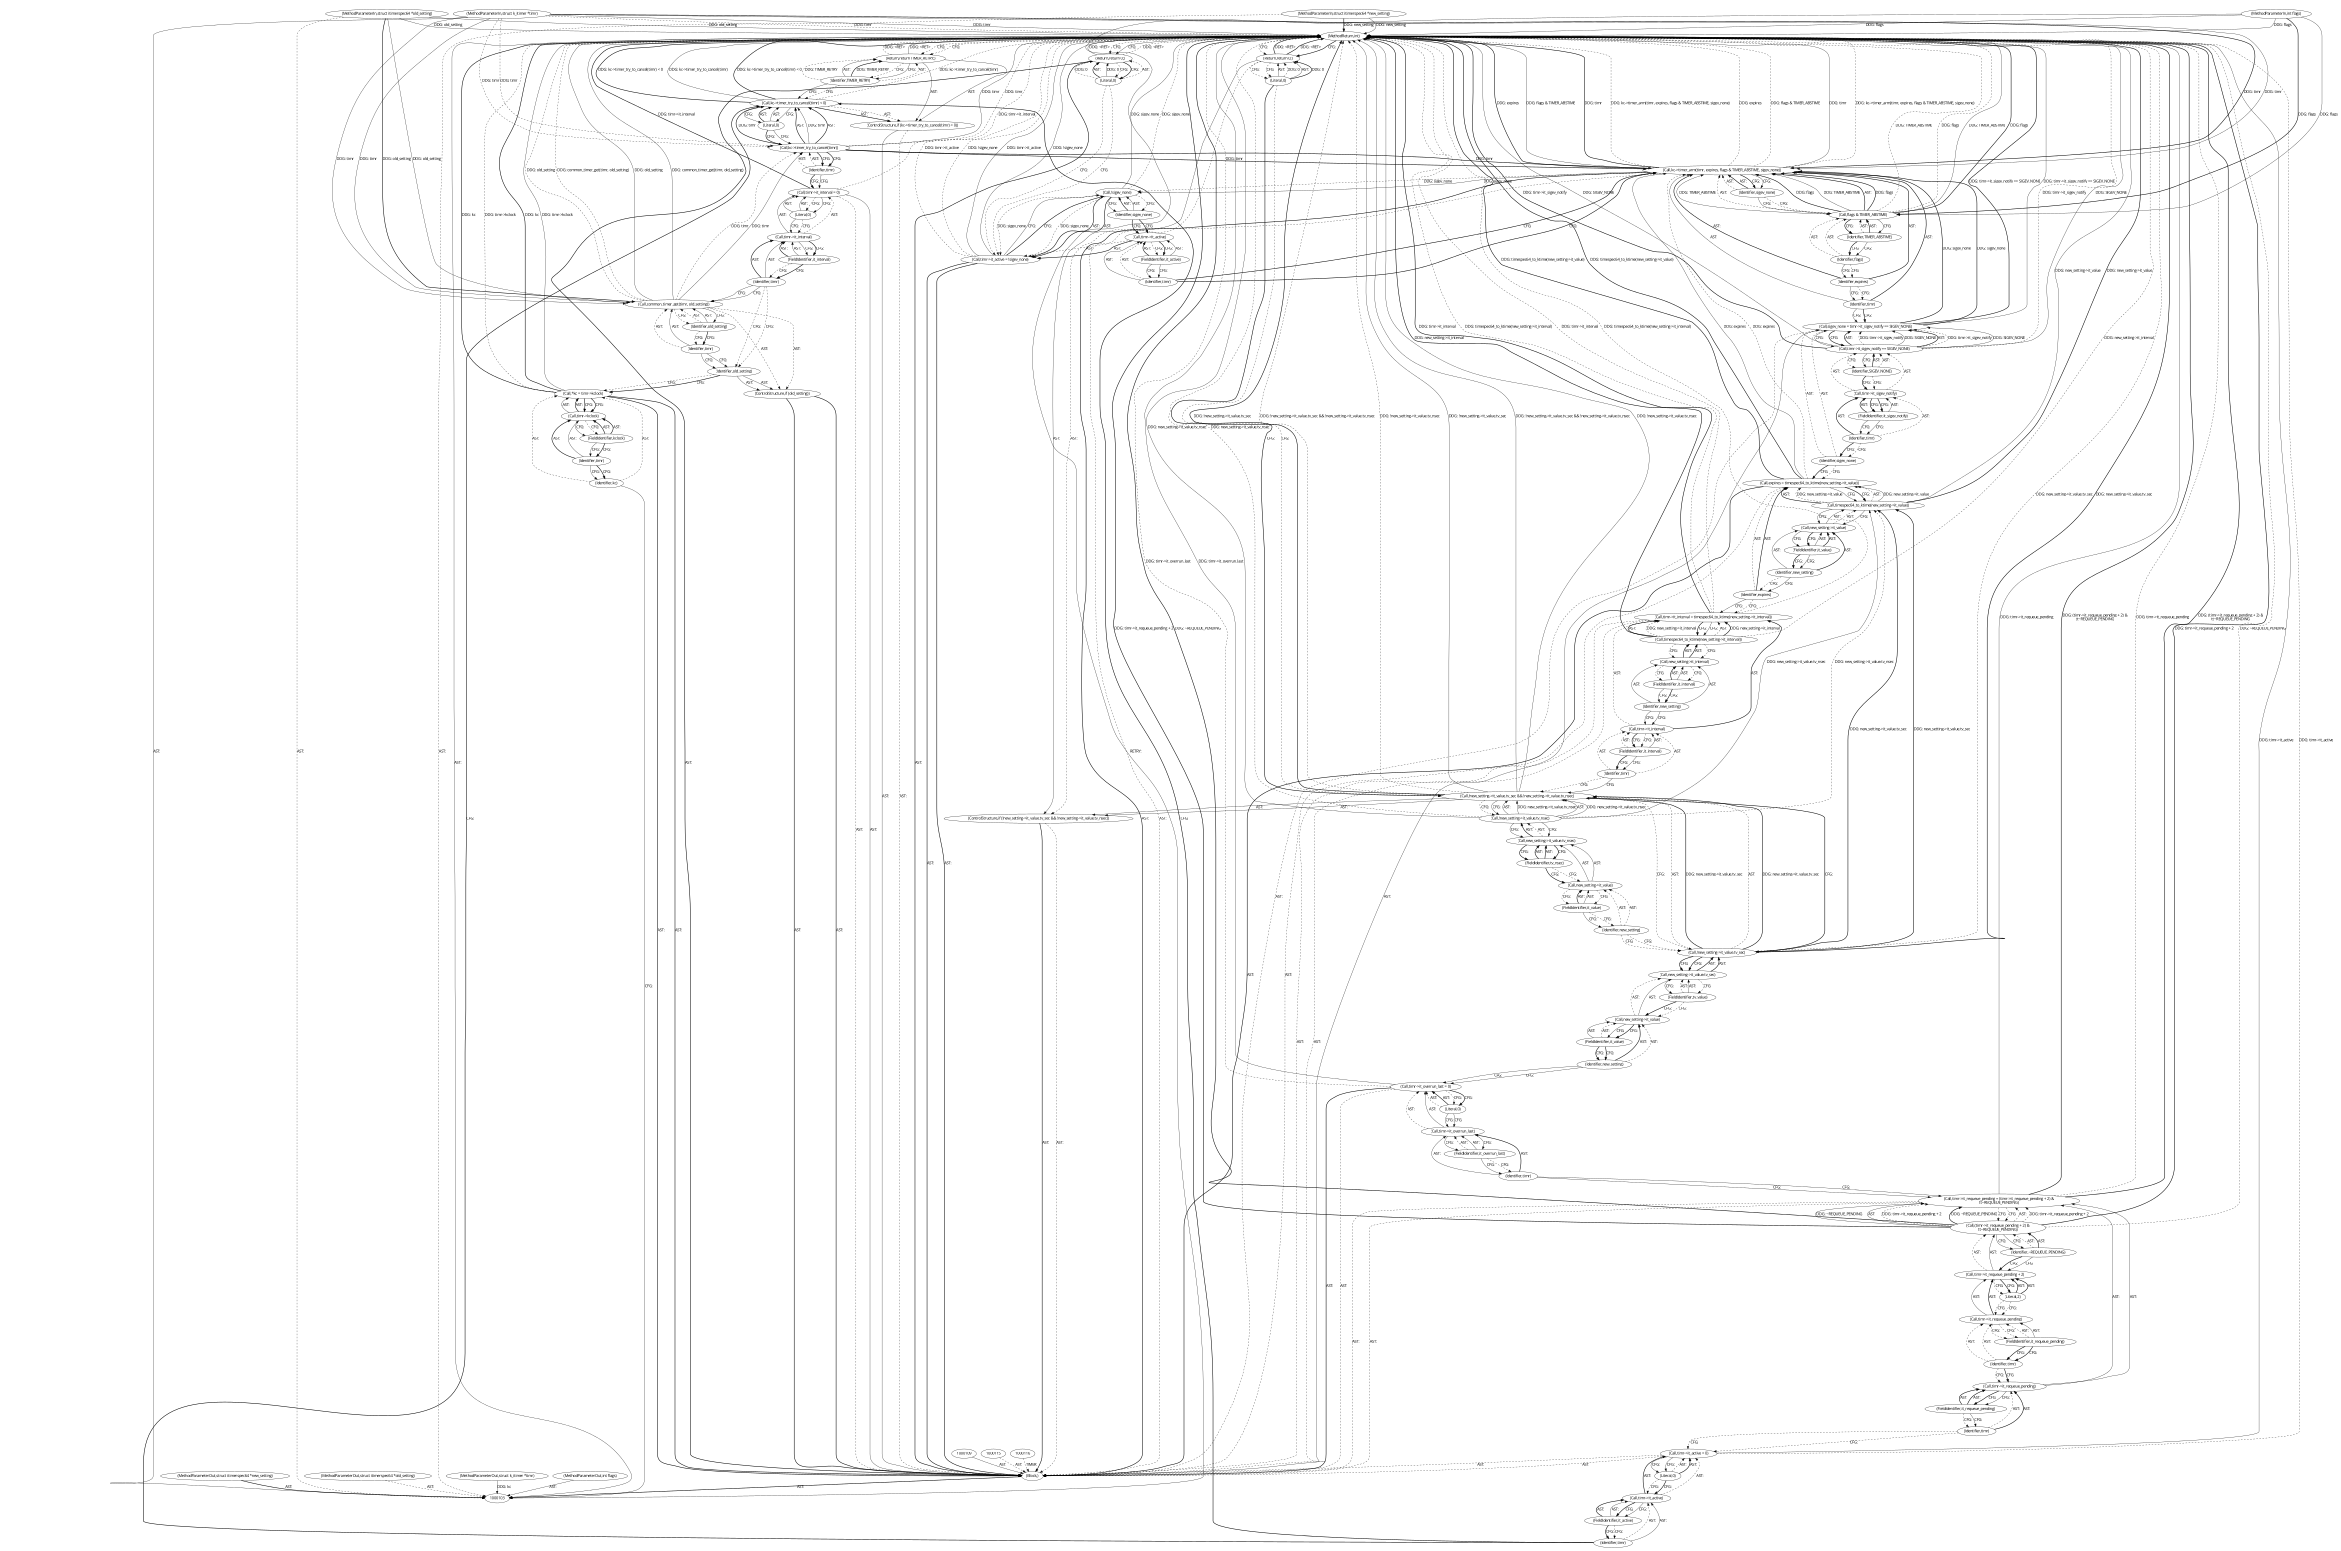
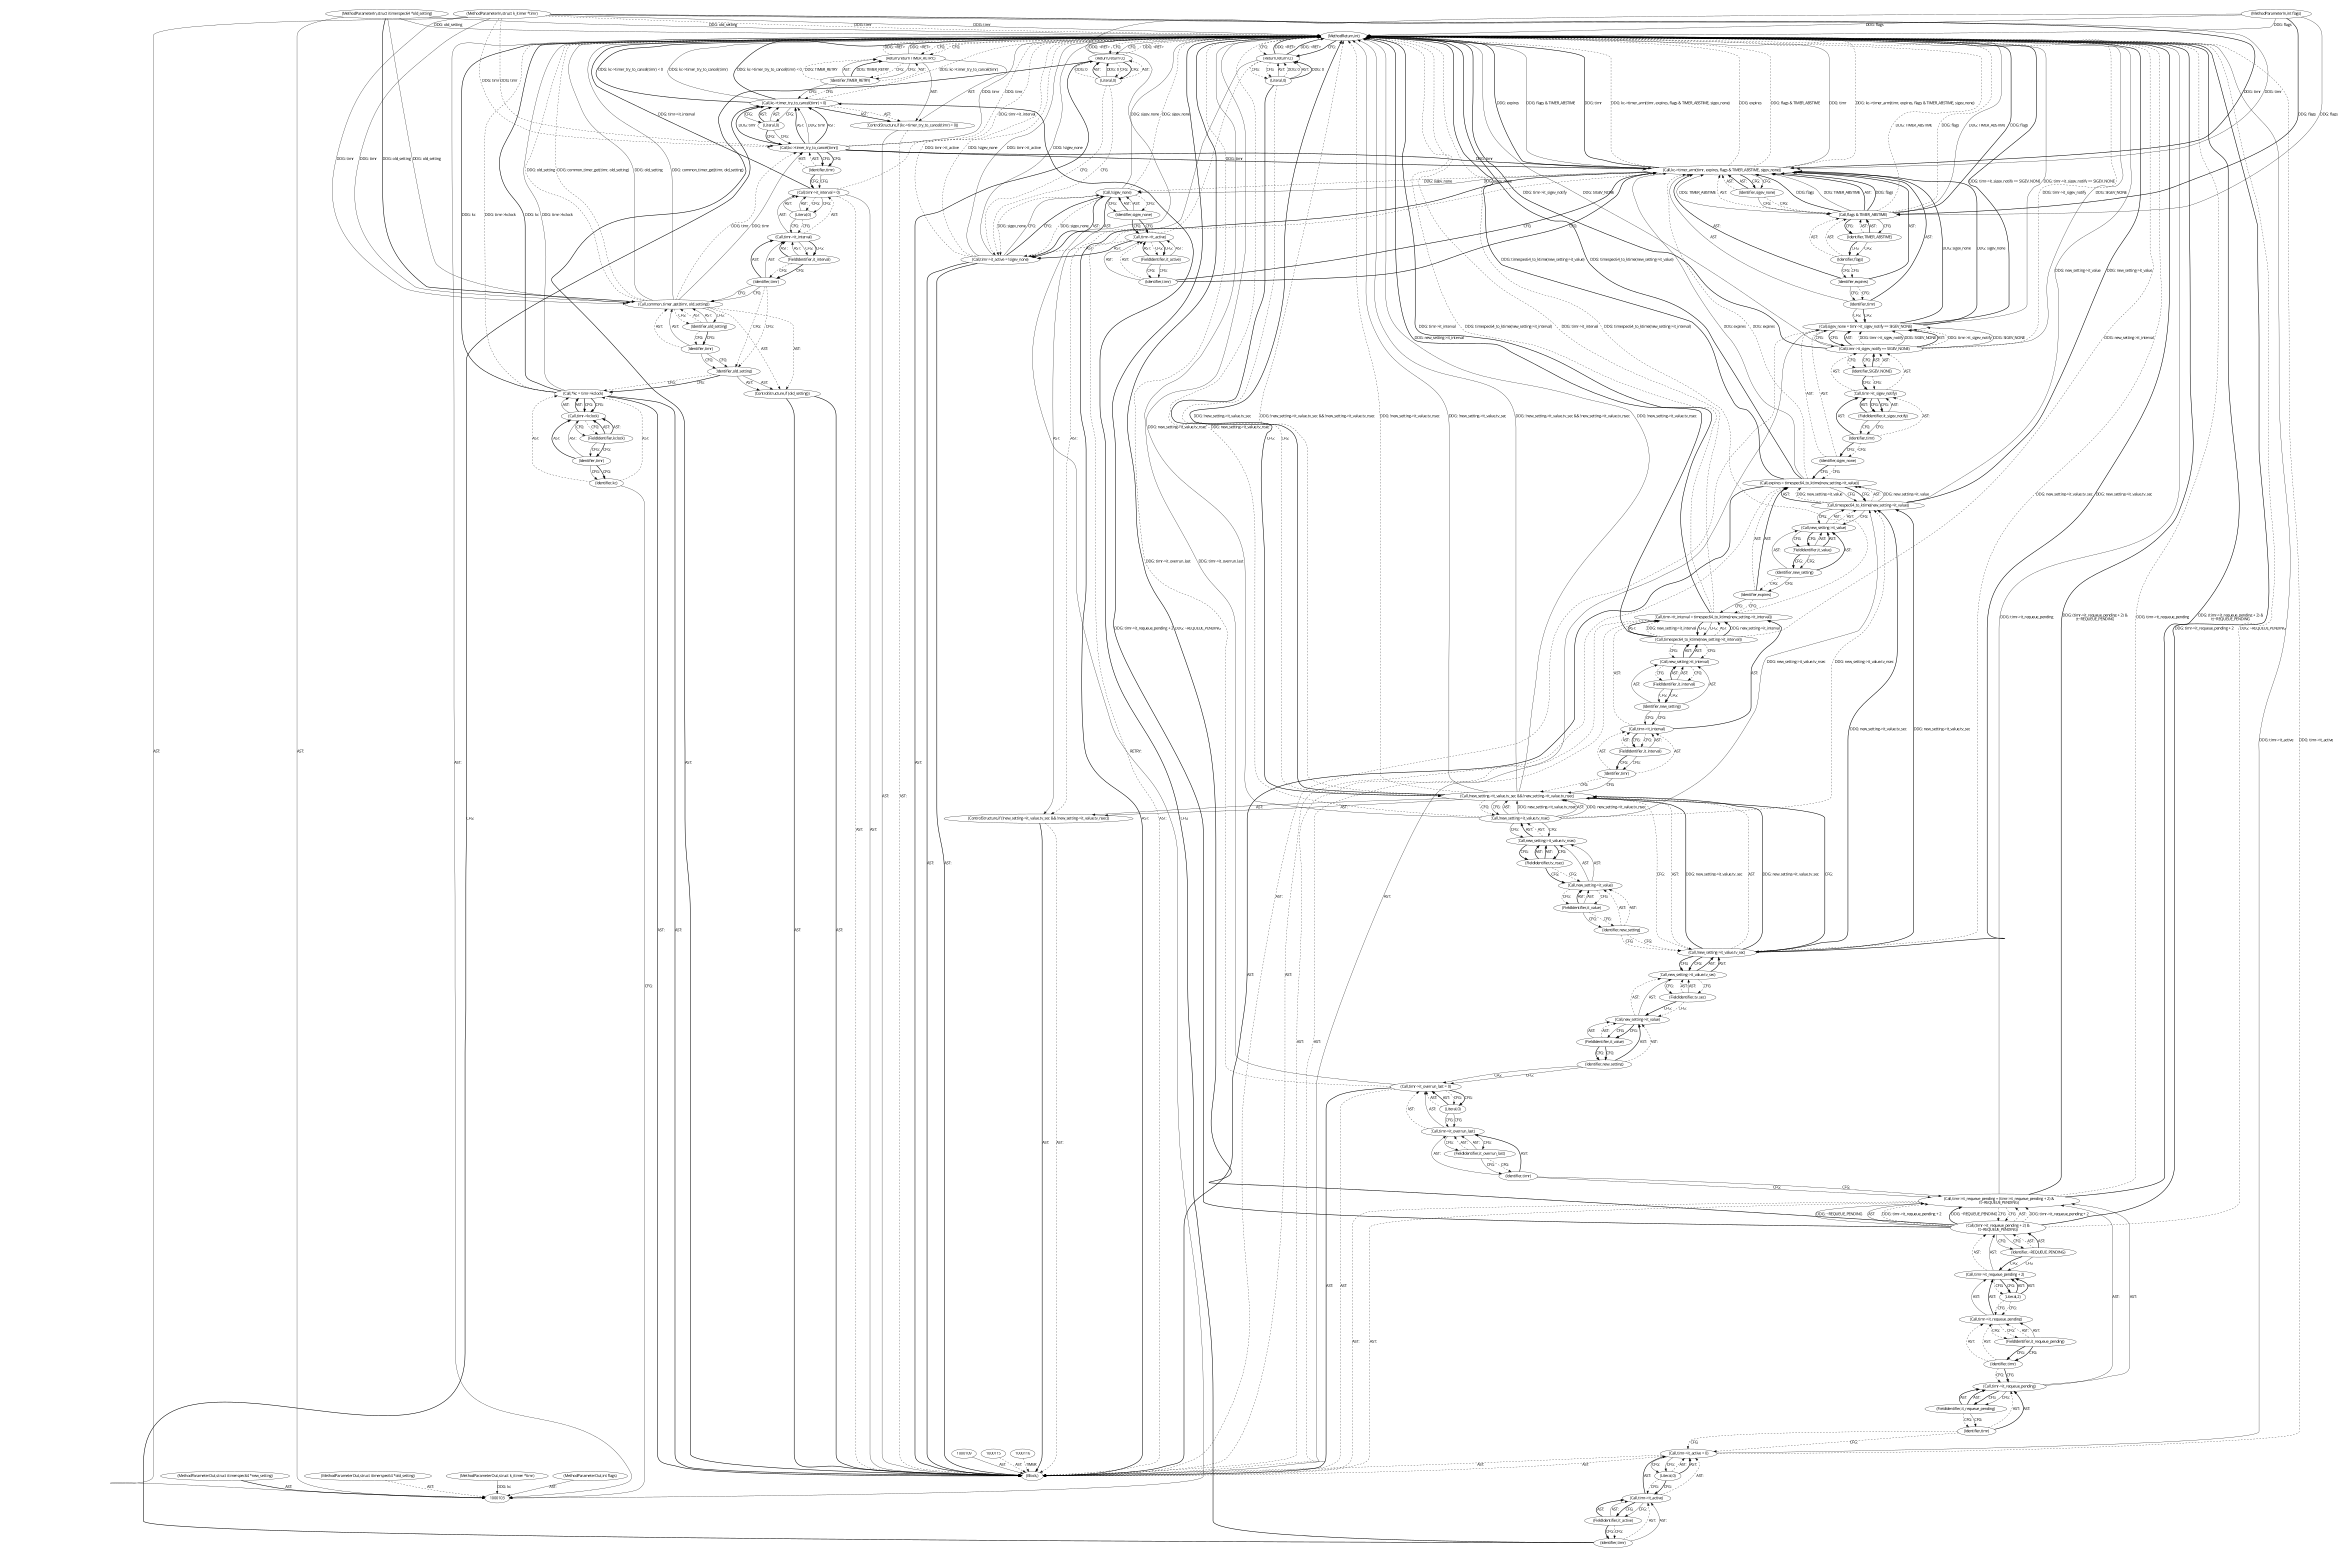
node "(MethodParameterIn,struct itimerspec64 *new_setting)": removed
edge "(MethodParameterIn,struct itimerspec64 *old_setting)" -> "1000103": style dashed -> solid
node "(FieldIdentifier,tv_value)": label "(FieldIdentifier,tv_value)" -> "(FieldIdentifier,tv_sec)"
edge "(Block,)" -> "1000103": removed, label "AST:"
